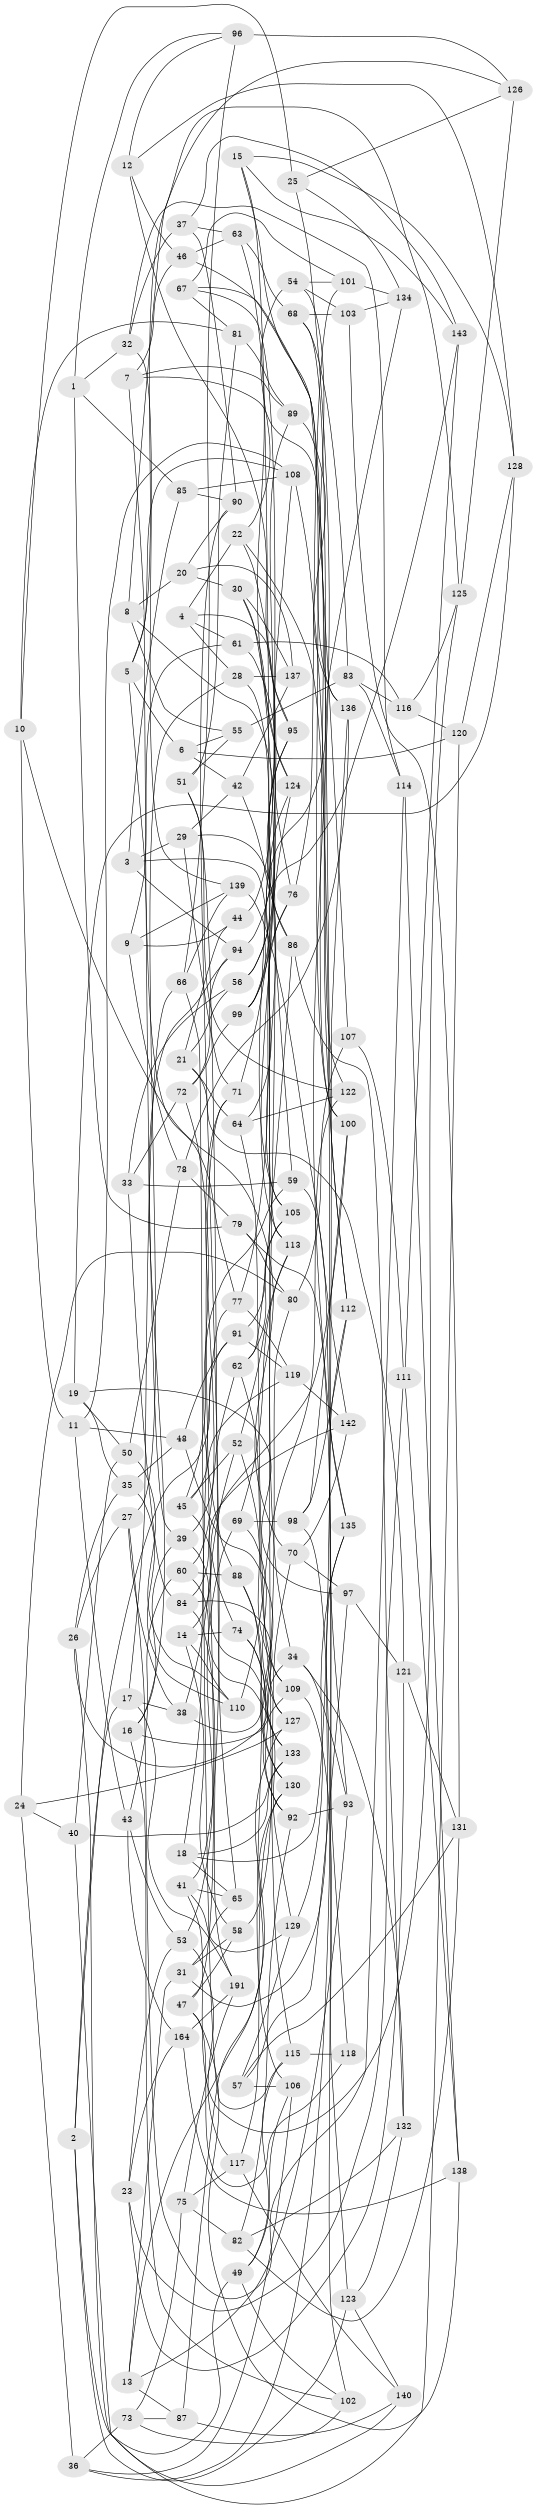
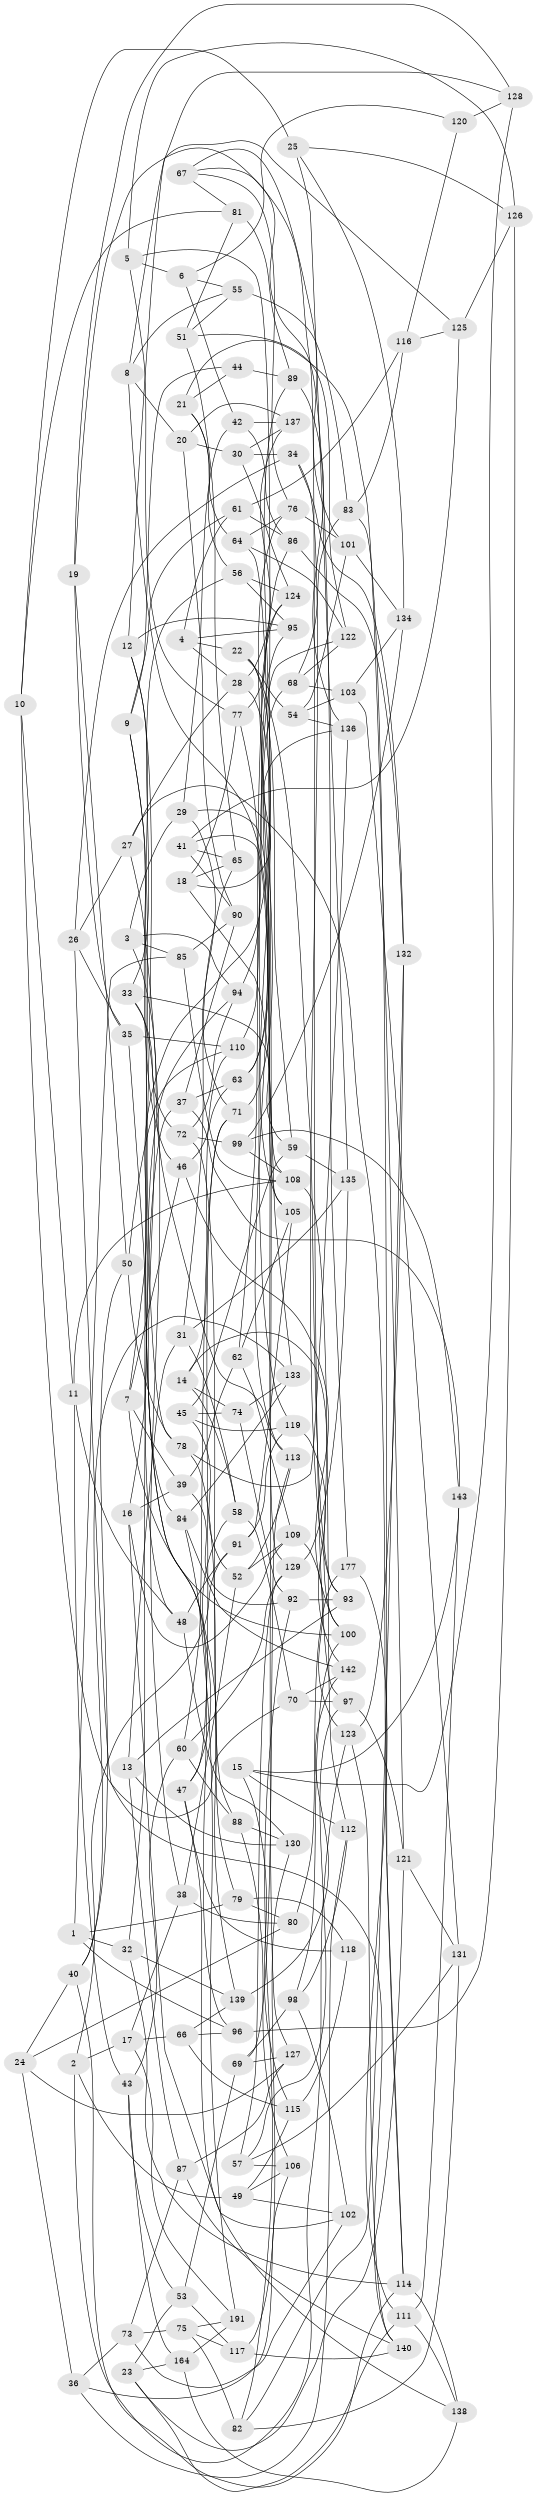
node "107": label "107" -> "177"
edge "120" -- "40": now "114" -- "40"
